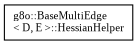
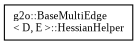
node "g8o::BaseMultiEdge < D, E >::HessianHelper": label "g8o::BaseMultiEdge < D, E >::HessianHelper" -> "g2o::BaseMultiEdge < D, E >::HessianHelper"
